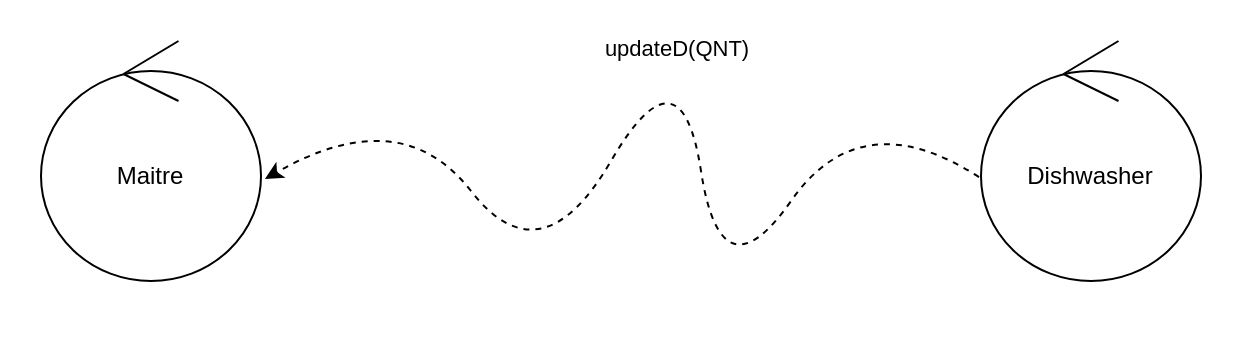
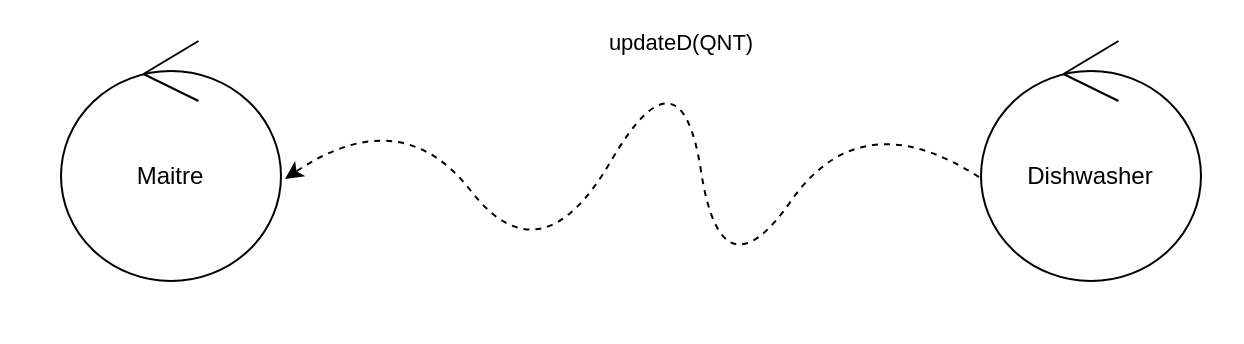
node "Maitre": moved (151, 161) -> (171, 161)
